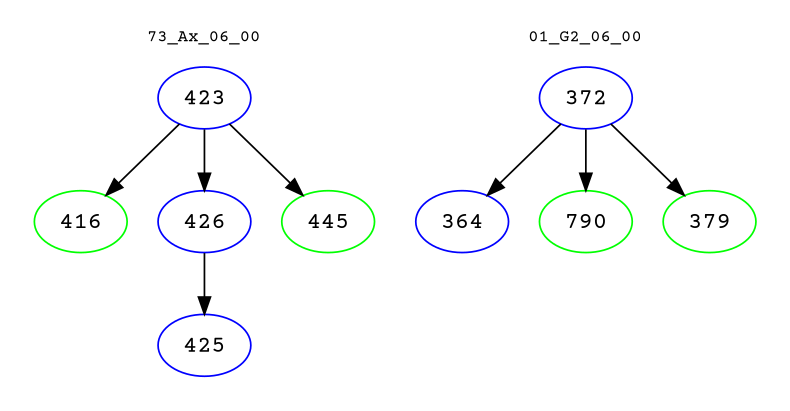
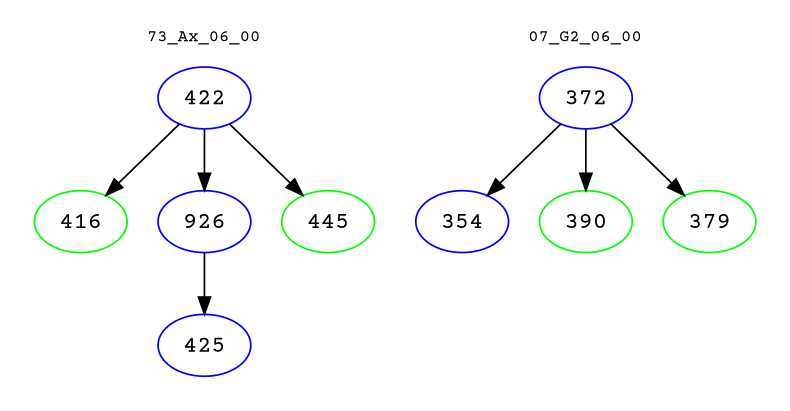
cluster "01_G2_06_00": label "01_G2_06_00" -> "07_G2_06_00"
node "423": label "423" -> "422"
node "426": label "426" -> "926"
node "364": label "364" -> "354"
node "790": label "790" -> "390"
